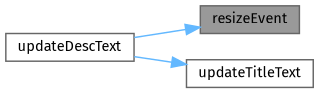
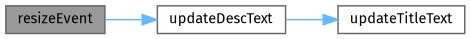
edge "updateDescText" -> "resizeEvent": reversed
